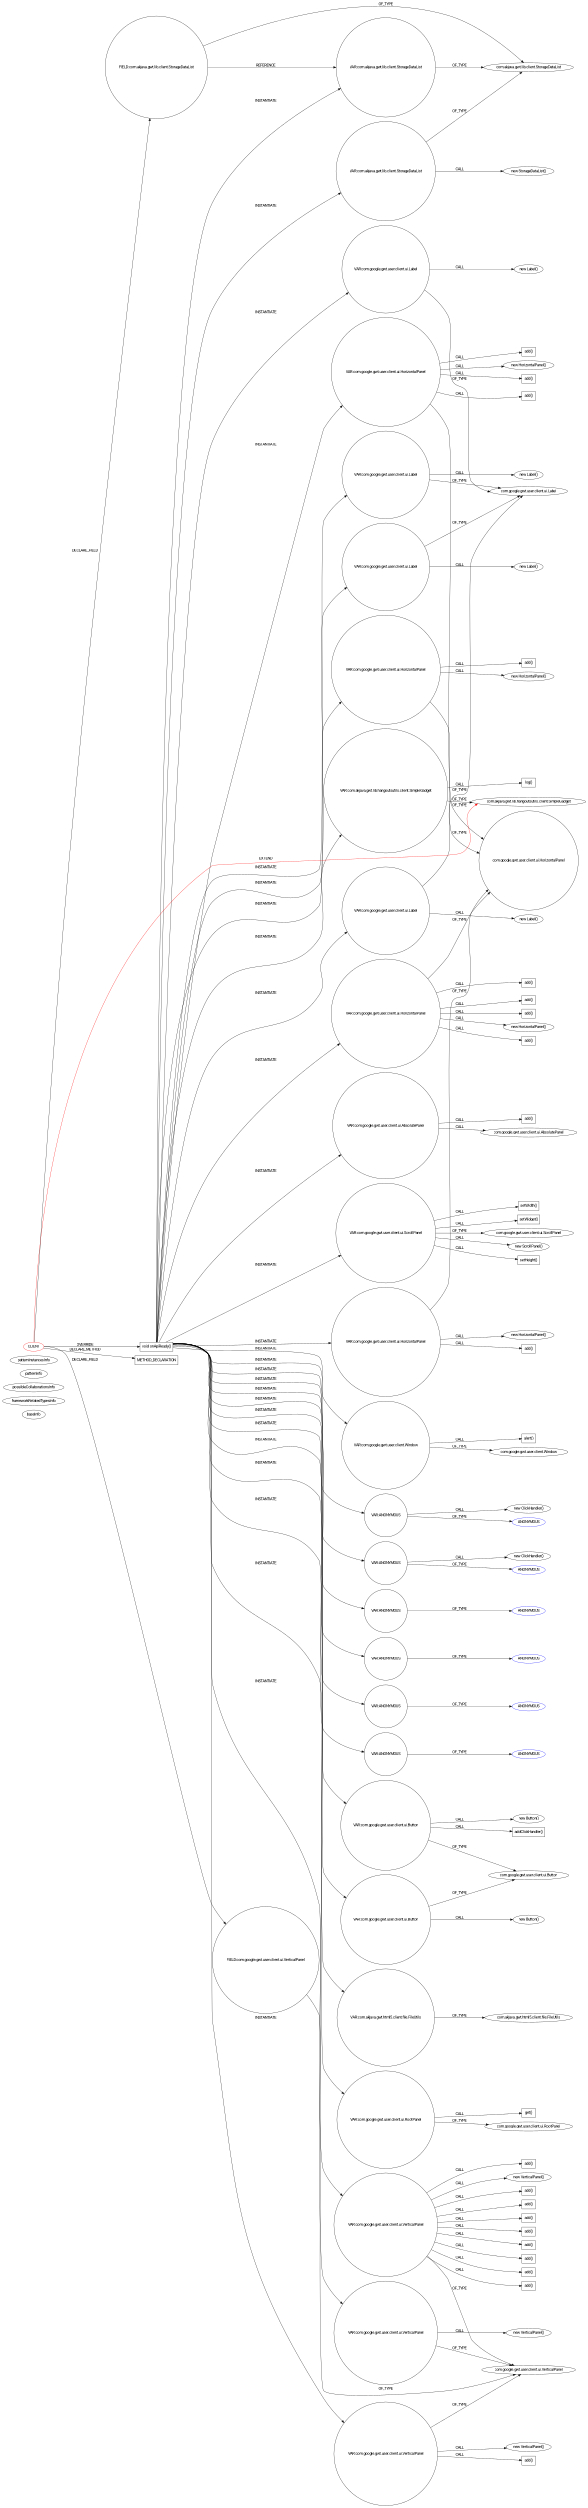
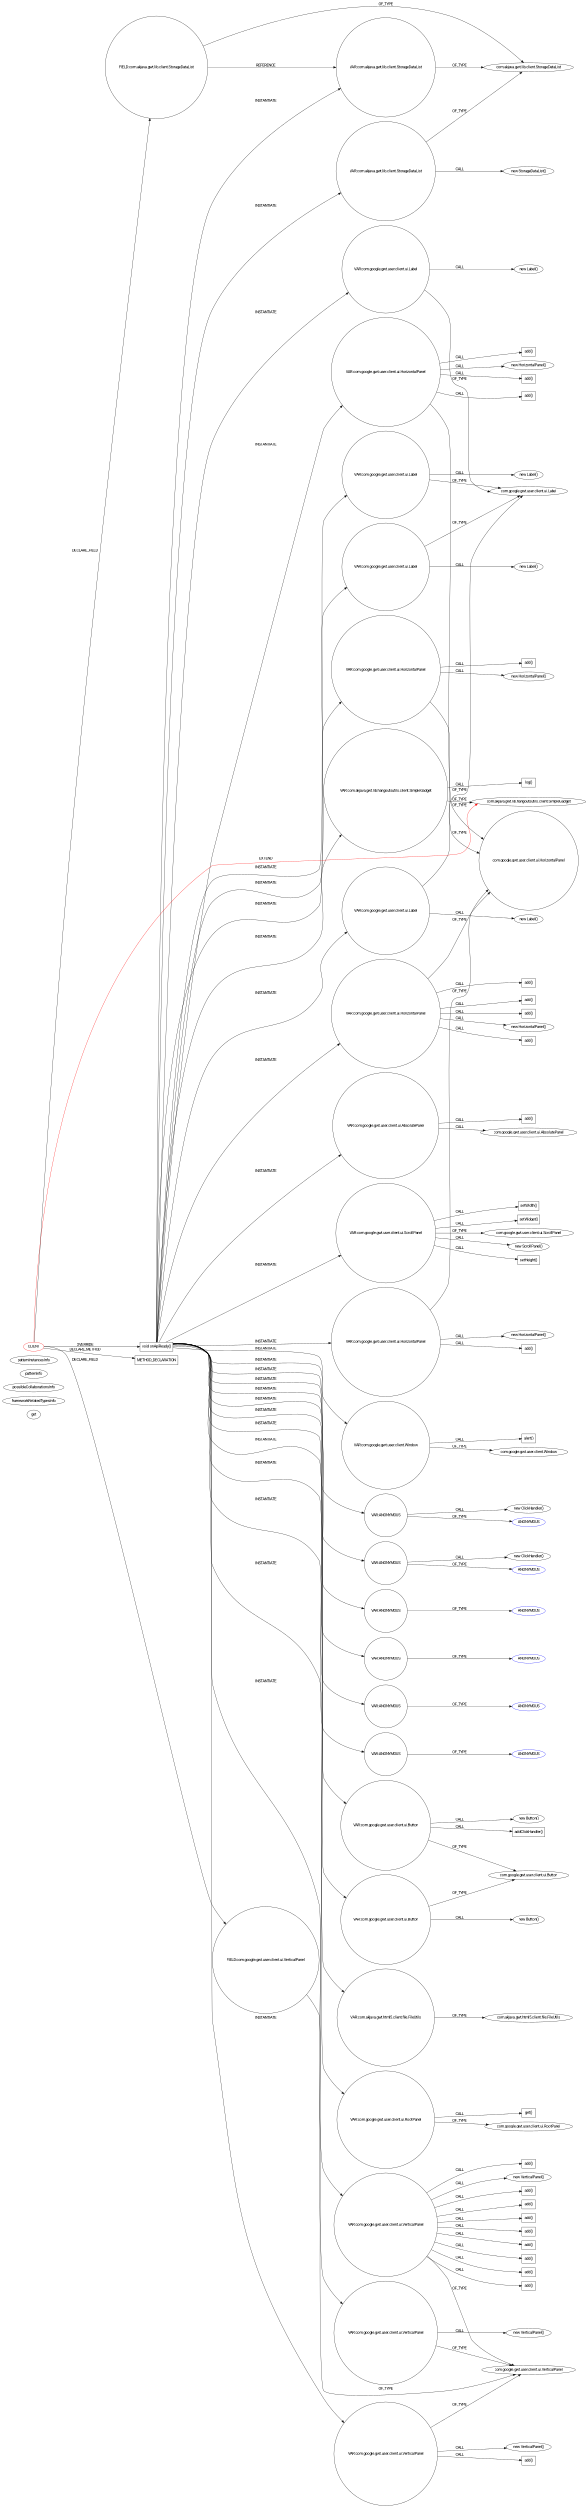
node "baseInfo": label "baseInfo" -> "get"
